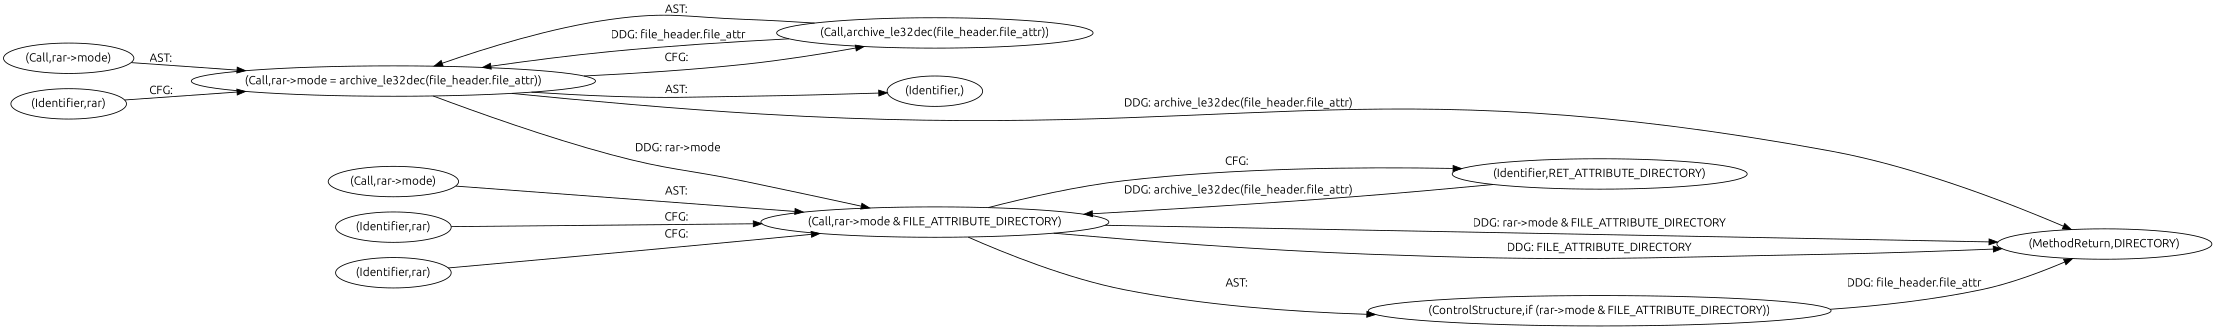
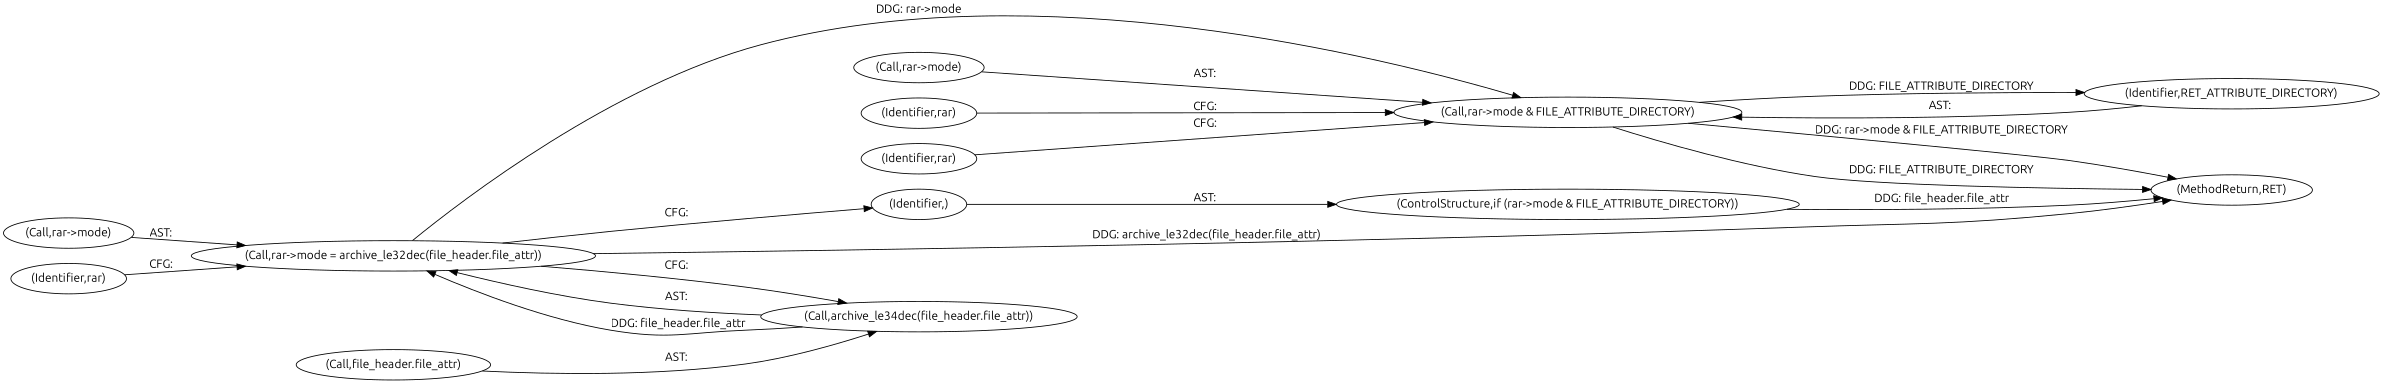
node "(Call,archive_le32dec(file_header.file_attr))": label "(Call,archive_le32dec(file_header.file_attr))" -> "(Call,archive_le34dec(file_header.file_attr))"
edge "(Call,rar->mode = archive_le32dec(file_header.file_attr))" -> "(Identifier,)": label "AST: " -> "CFG: "
edge "(Call,rar->mode & FILE_ATTRIBUTE_DIRECTORY)" -> "(Identifier,RET_ATTRIBUTE_DIRECTORY)": label "CFG: " -> "DDG: FILE_ATTRIBUTE_DIRECTORY"
edge "(Identifier,RET_ATTRIBUTE_DIRECTORY)" -> "(Call,rar->mode & FILE_ATTRIBUTE_DIRECTORY)": label "DDG: archive_le32dec(file_header.file_attr)" -> "AST: "
node "(MethodReturn,DIRECTORY)": label "(MethodReturn,DIRECTORY)" -> "(MethodReturn,RET)"
edge "(Call,rar->mode & FILE_ATTRIBUTE_DIRECTORY)" -> "(ControlStructure,if (rar->mode & FILE_ATTRIBUTE_DIRECTORY))": now "(Identifier,)" -> "(ControlStructure,if (rar->mode & FILE_ATTRIBUTE_DIRECTORY))"
node "(Call,file_header.file_attr)": added
